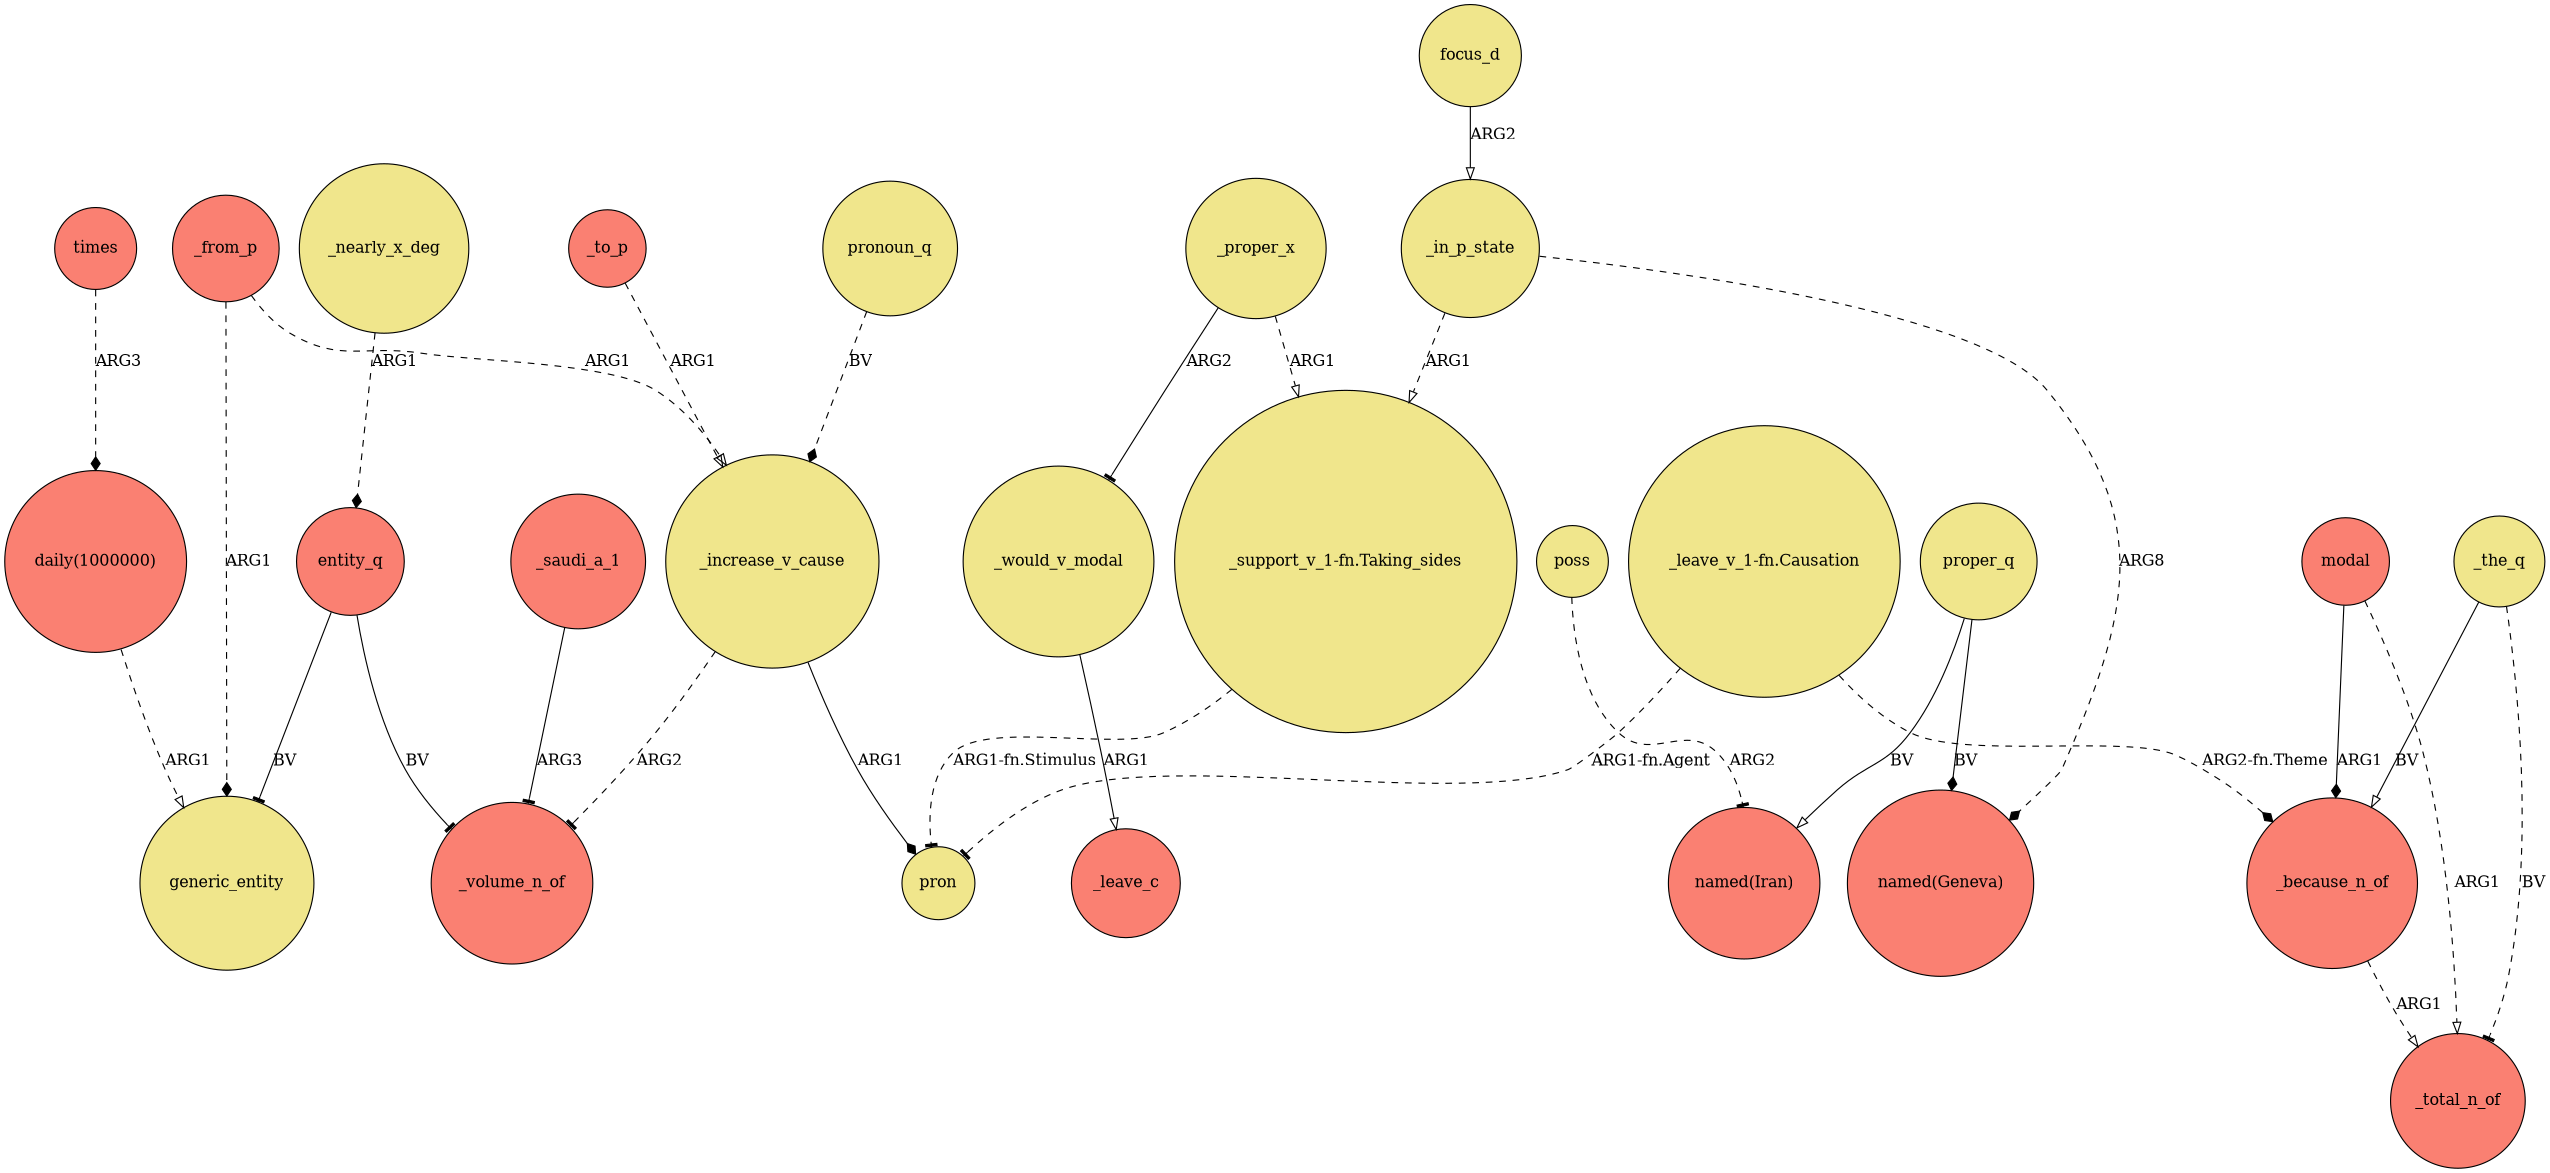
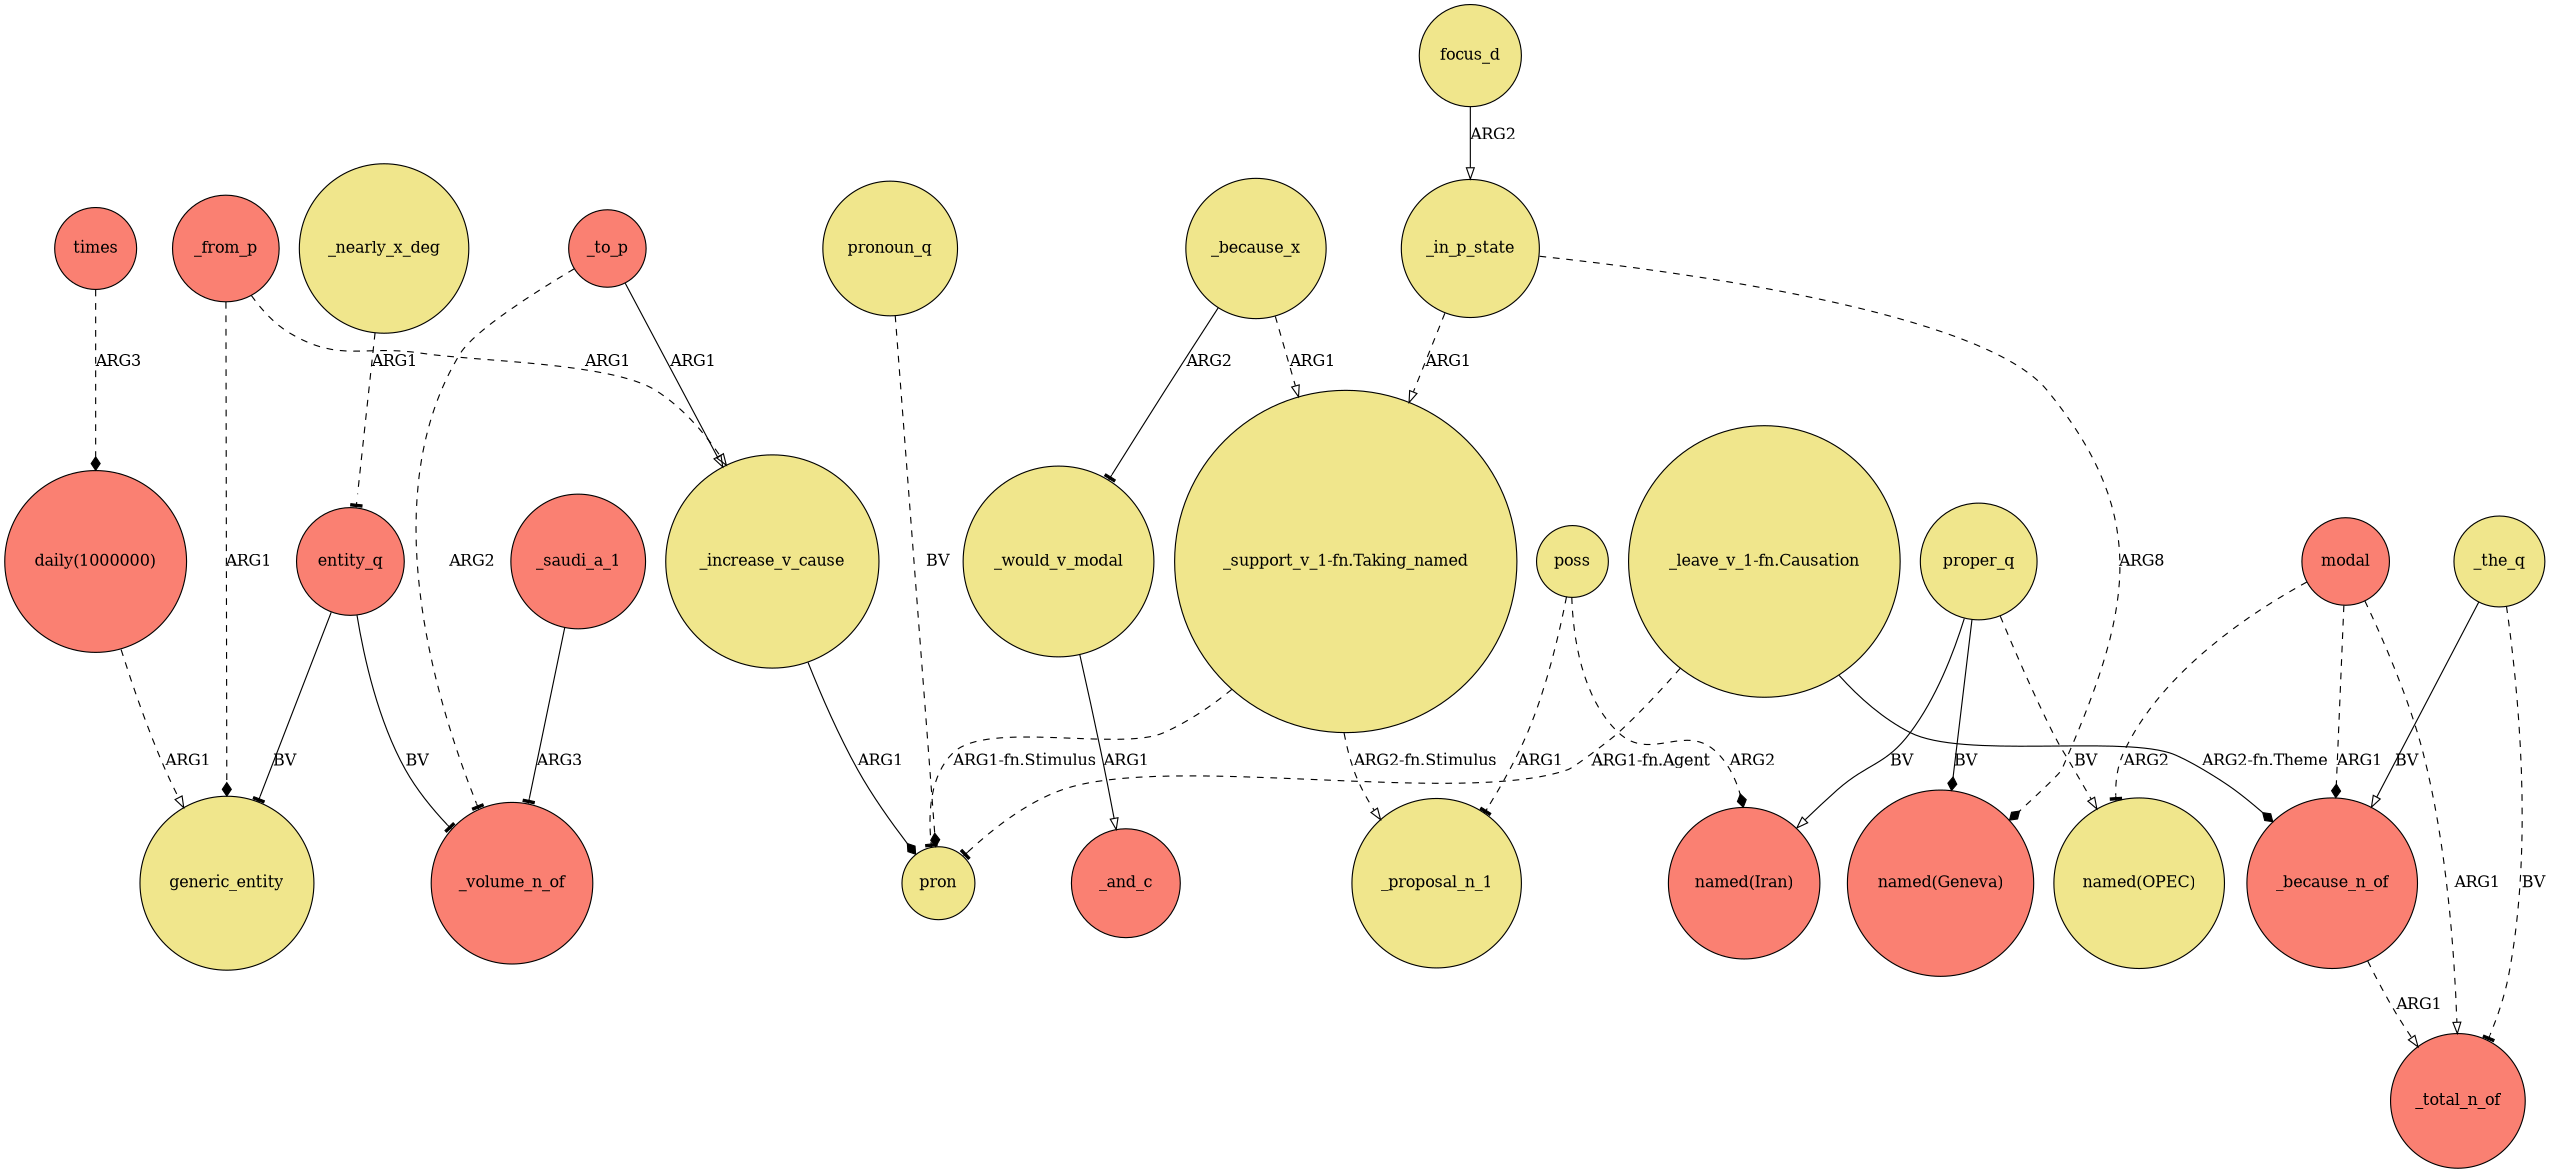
node "_proper_x": label "_proper_x" -> "_because_x"
edge "_to_p" -> "_increase_v_cause": style dashed -> solid
edge "pronoun_q" -> "_increase_v_cause": now "pronoun_q" -> "pron"
edge "_nearly_x_deg" -> "entity_q": arrowhead diamond -> tee
node "_support_v_1-fn.Taking_sides": label "_support_v_1-fn.Taking_sides" -> "_support_v_1-fn.Taking_named"
edge "modal" -> "_because_n_of": style solid -> dashed
edge "poss" -> "named(Iran)": arrowhead tee -> diamond
edge "_increase_v_cause" -> "_volume_n_of": now "_to_p" -> "_volume_n_of"
edge "_leave_v_1-fn.Causation" -> "_because_n_of": style dashed -> solid
node "_leave_c": label "_leave_c" -> "_and_c"
node "_proposal_n_1": added
node "named(OPEC)": added
